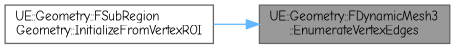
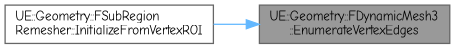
node "UE::Geometry::FSubRegion Geometry::InitializeFromVertexROI": label "UE::Geometry::FSubRegion Geometry::InitializeFromVertexROI" -> "UE::Geometry::FSubRegion Remesher::InitializeFromVertexROI"
